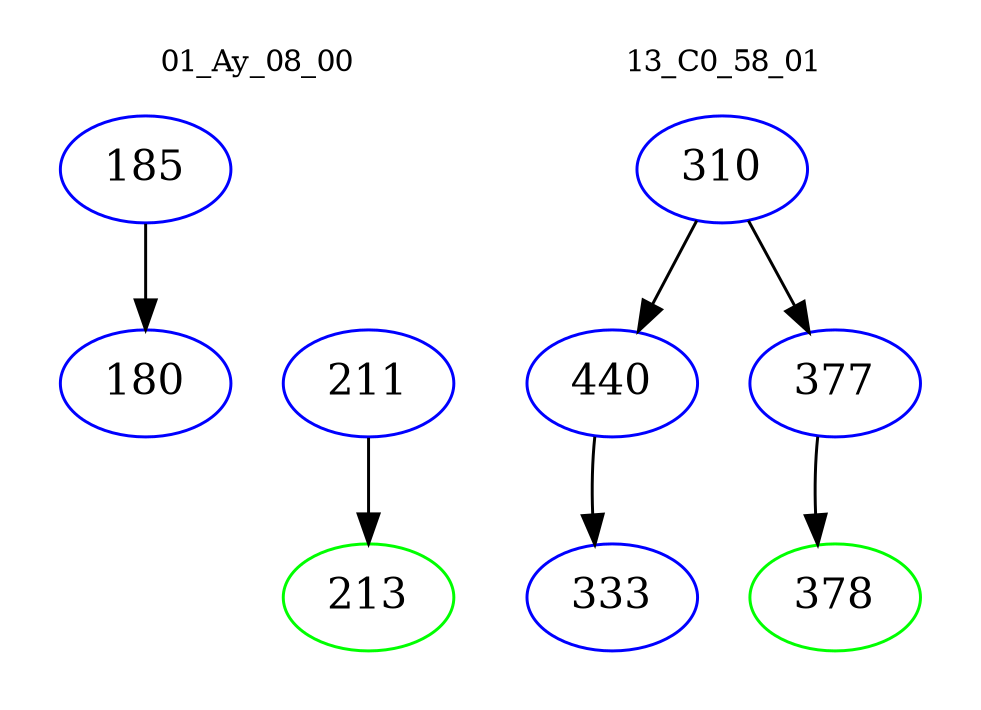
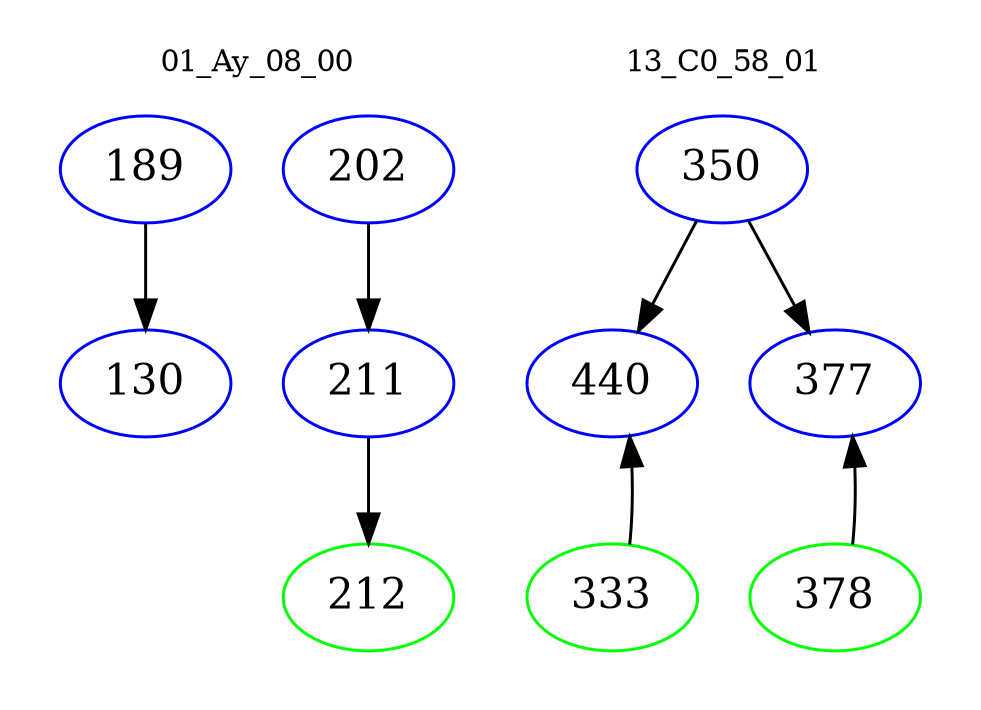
node "185": label "185" -> "189"
node "202": added
node "310": label "310" -> "350"
node "180": label "180" -> "130"
edge "440" -> "333": reversed
edge "377" -> "378": reversed
node "213": label "213" -> "212"
node "333": color blue -> green
